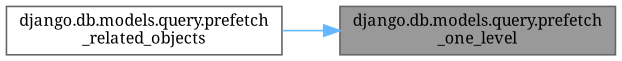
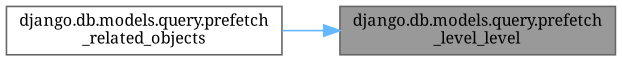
node "django.db.models.query.prefetch _one_level": label "django.db.models.query.prefetch _one_level" -> "django.db.models.query.prefetch _level_level"
